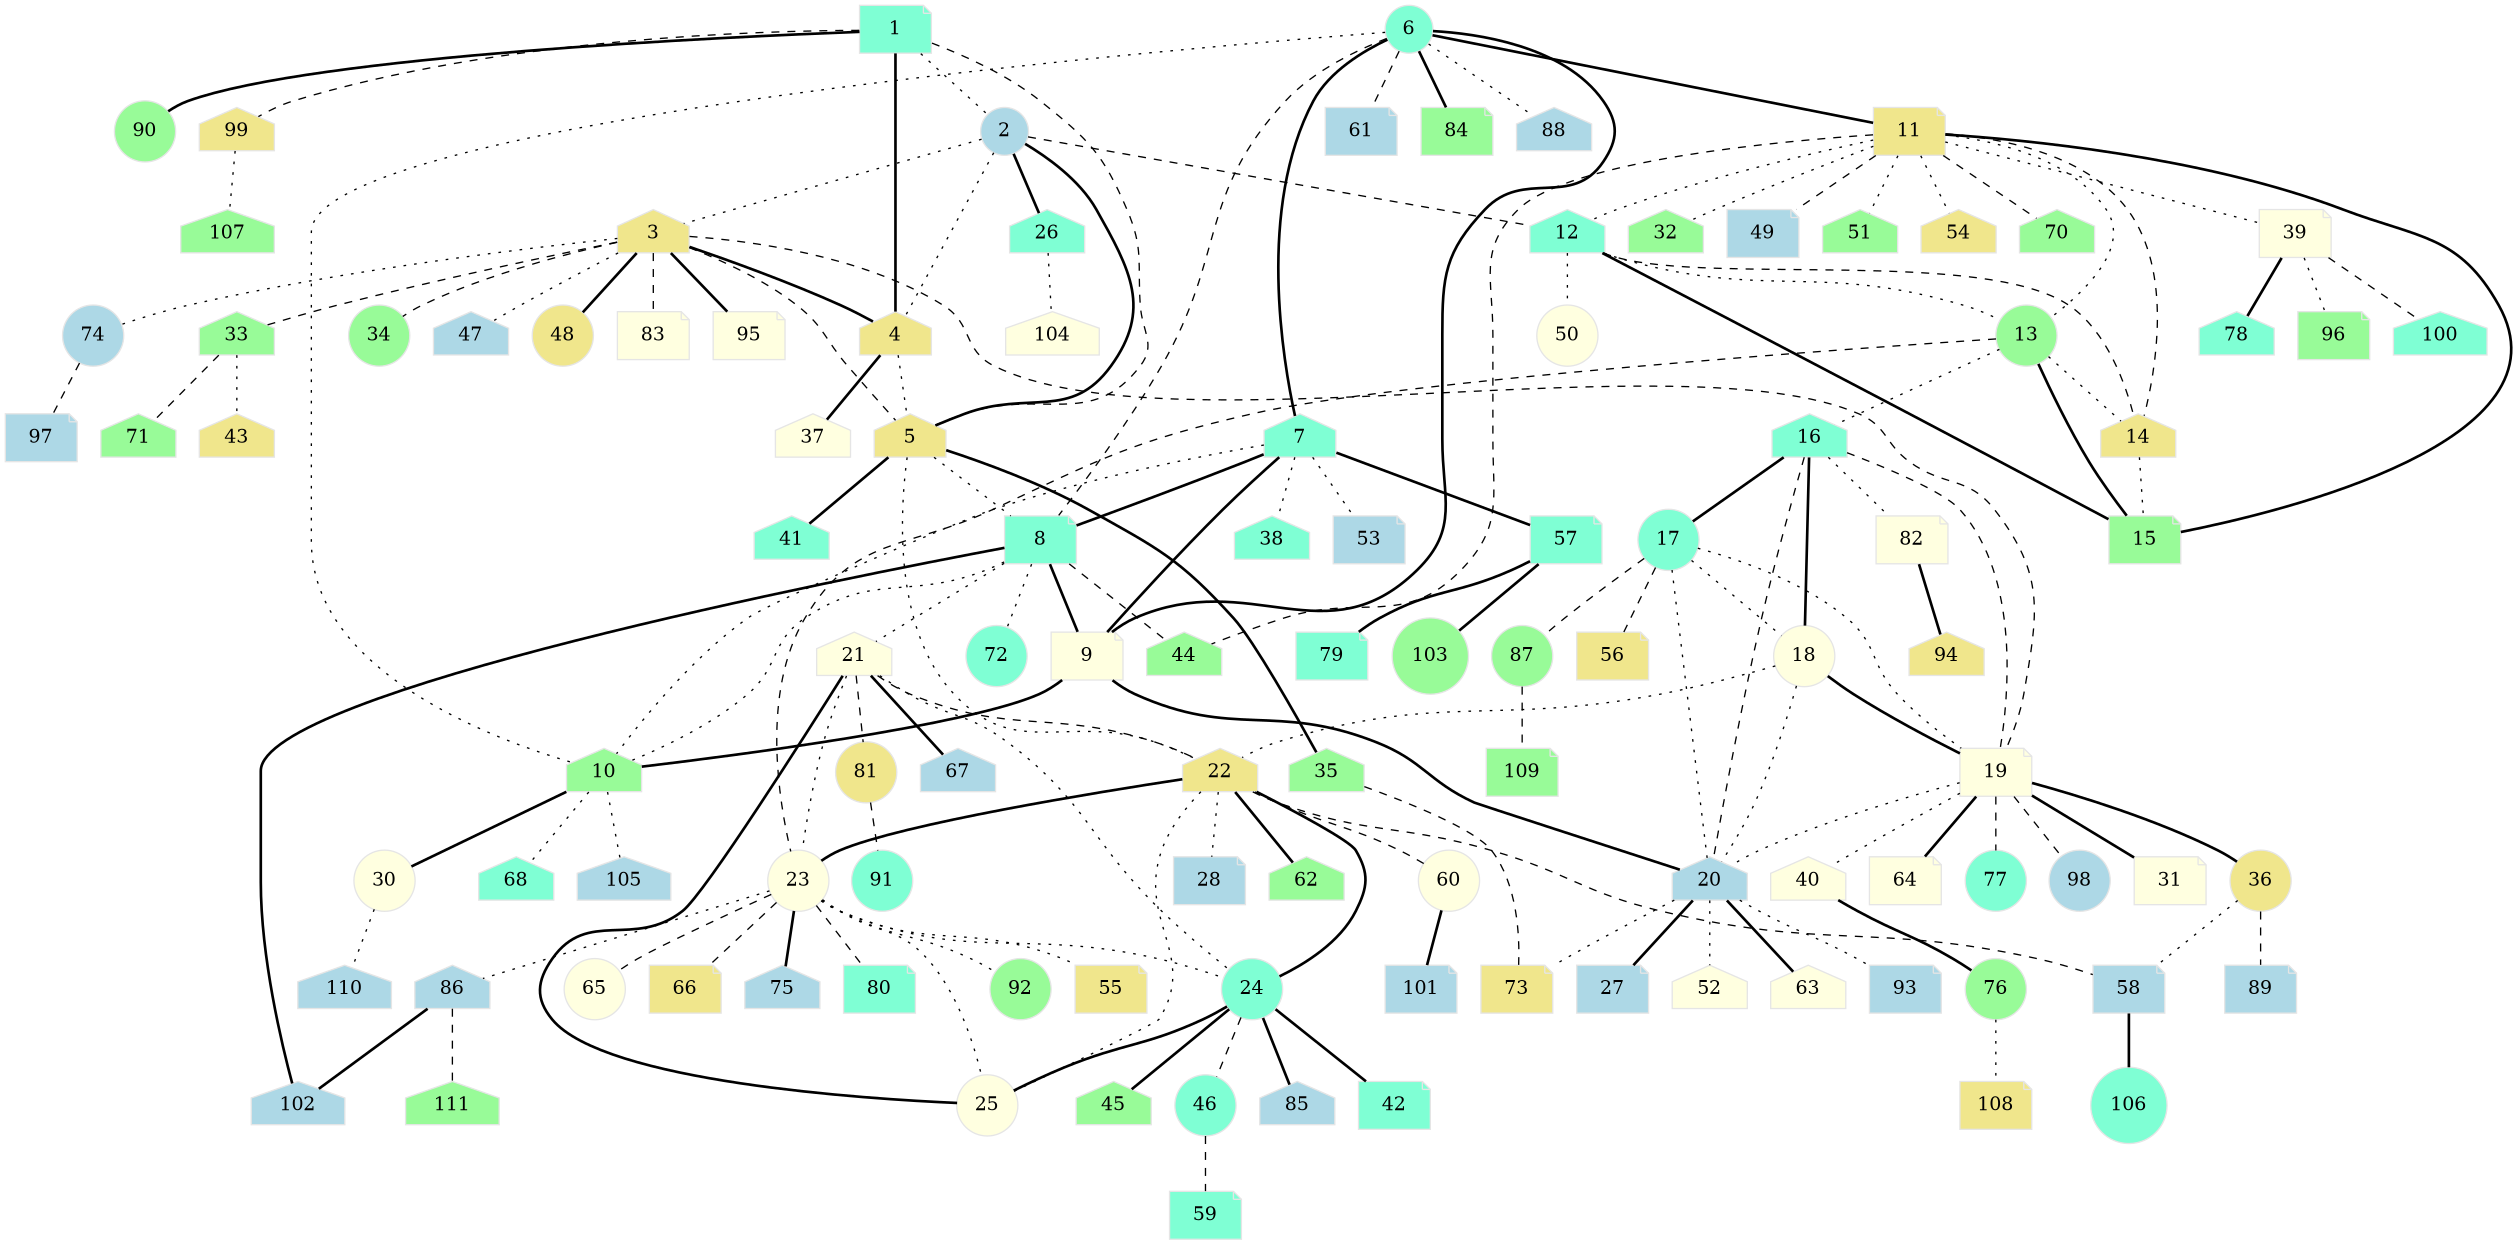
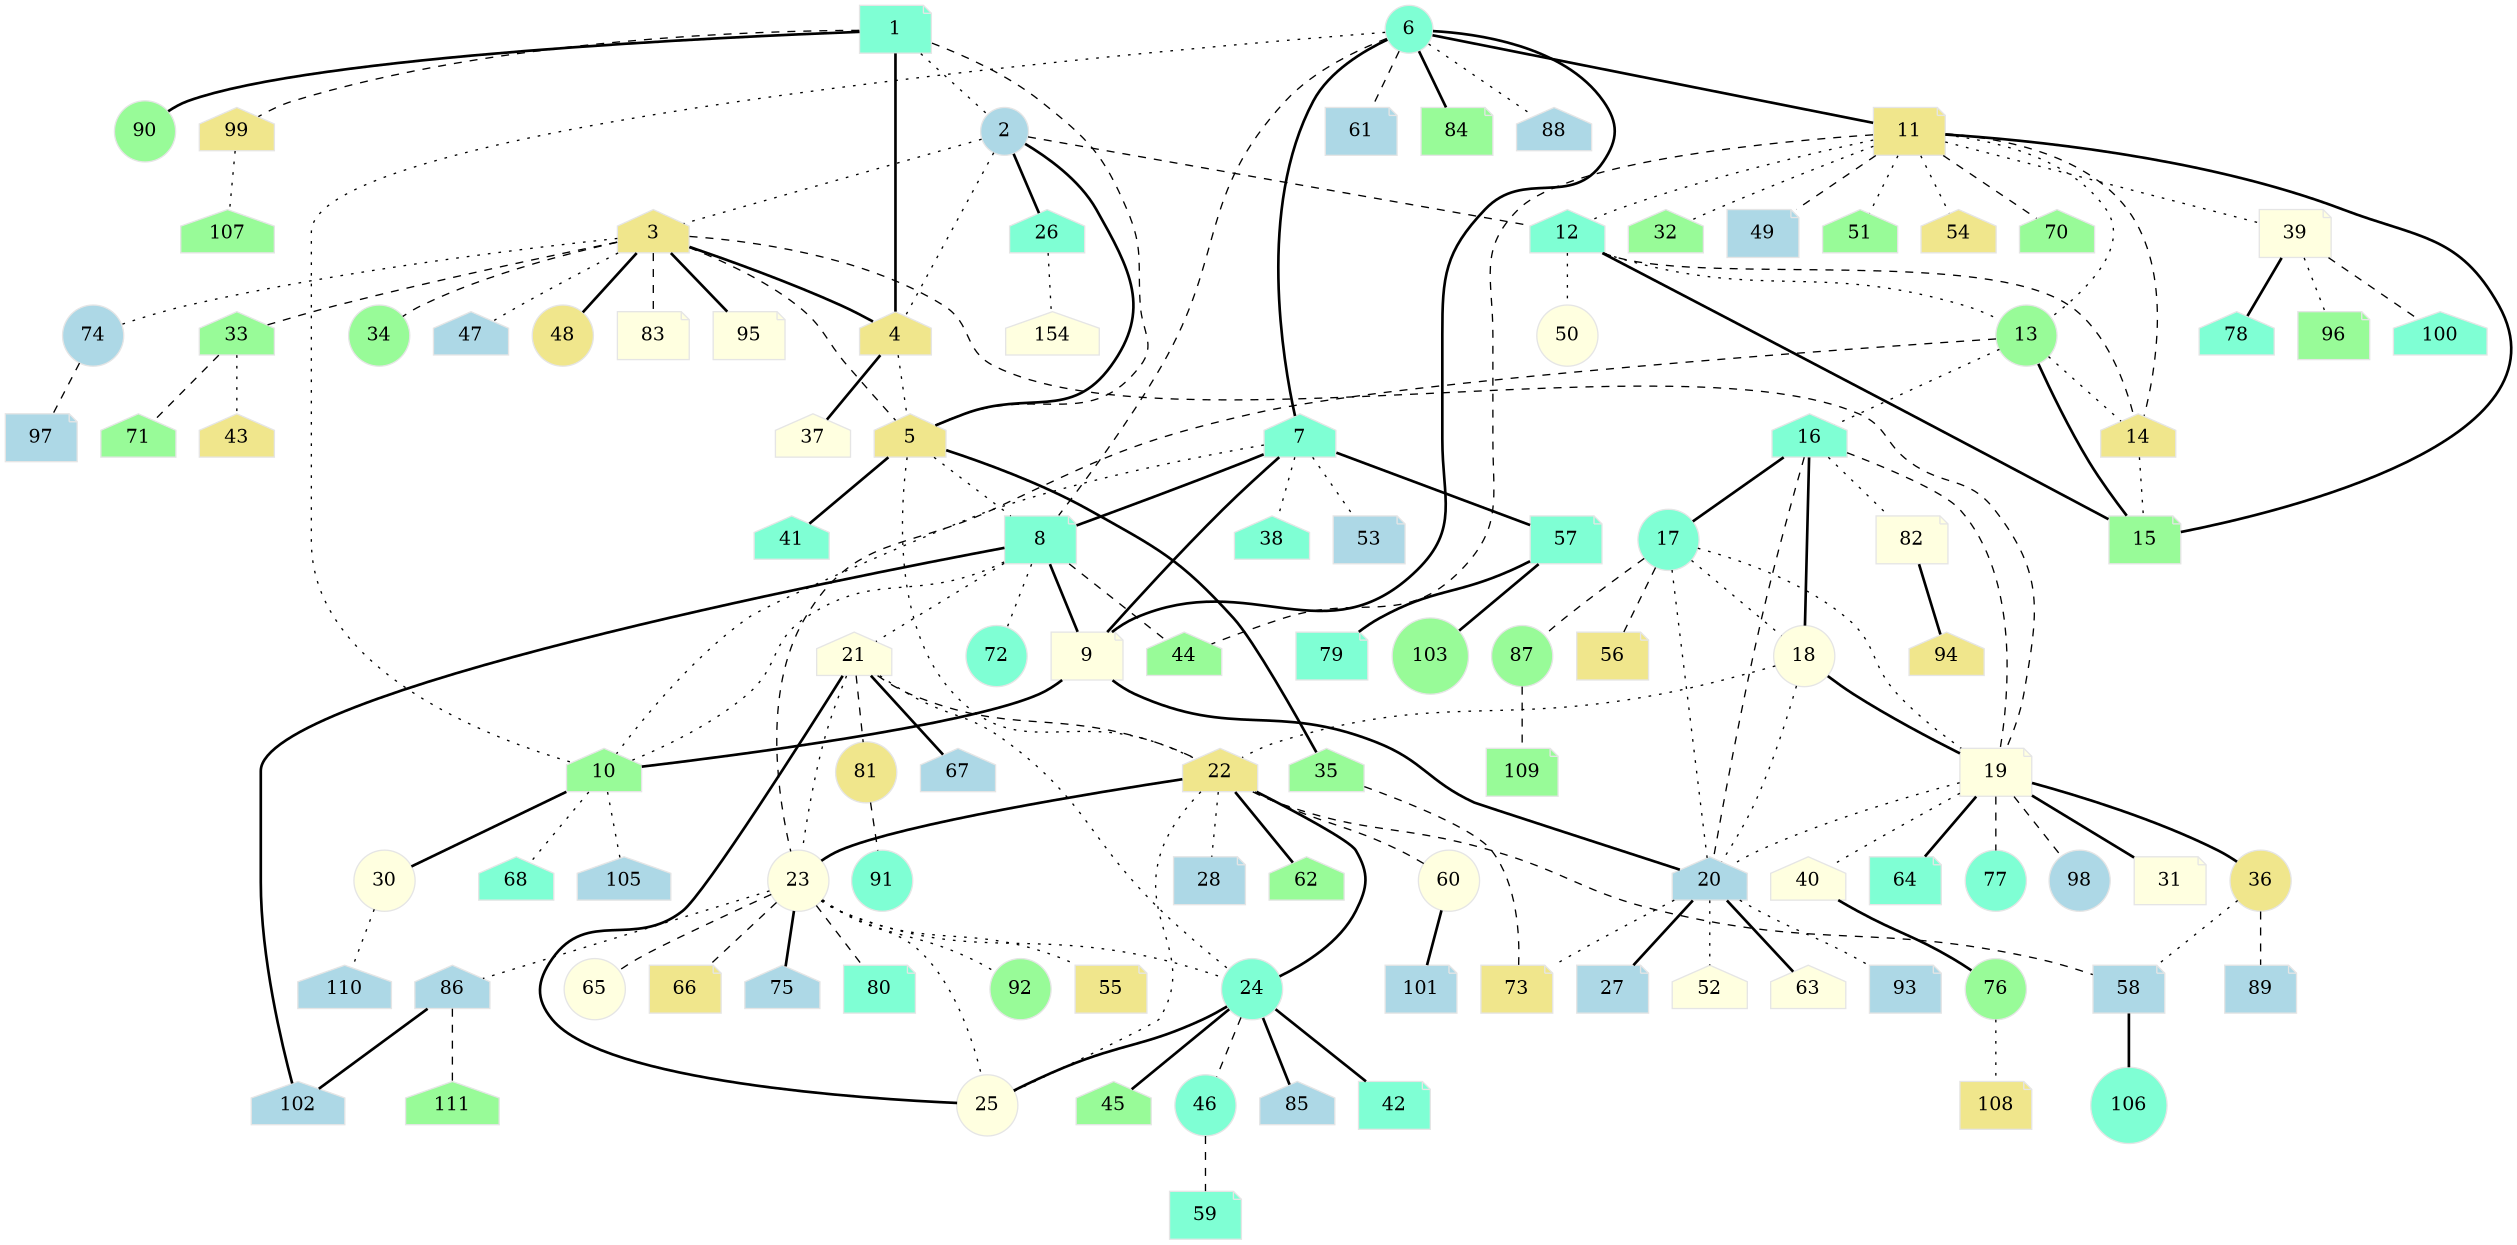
node "104": label "104" -> "154"
node "64": fillcolor lightyellow -> aquamarine
